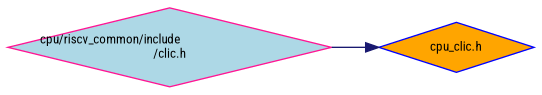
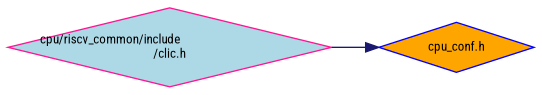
node "cpu_clic.h": label "cpu_clic.h" -> "cpu_conf.h"
